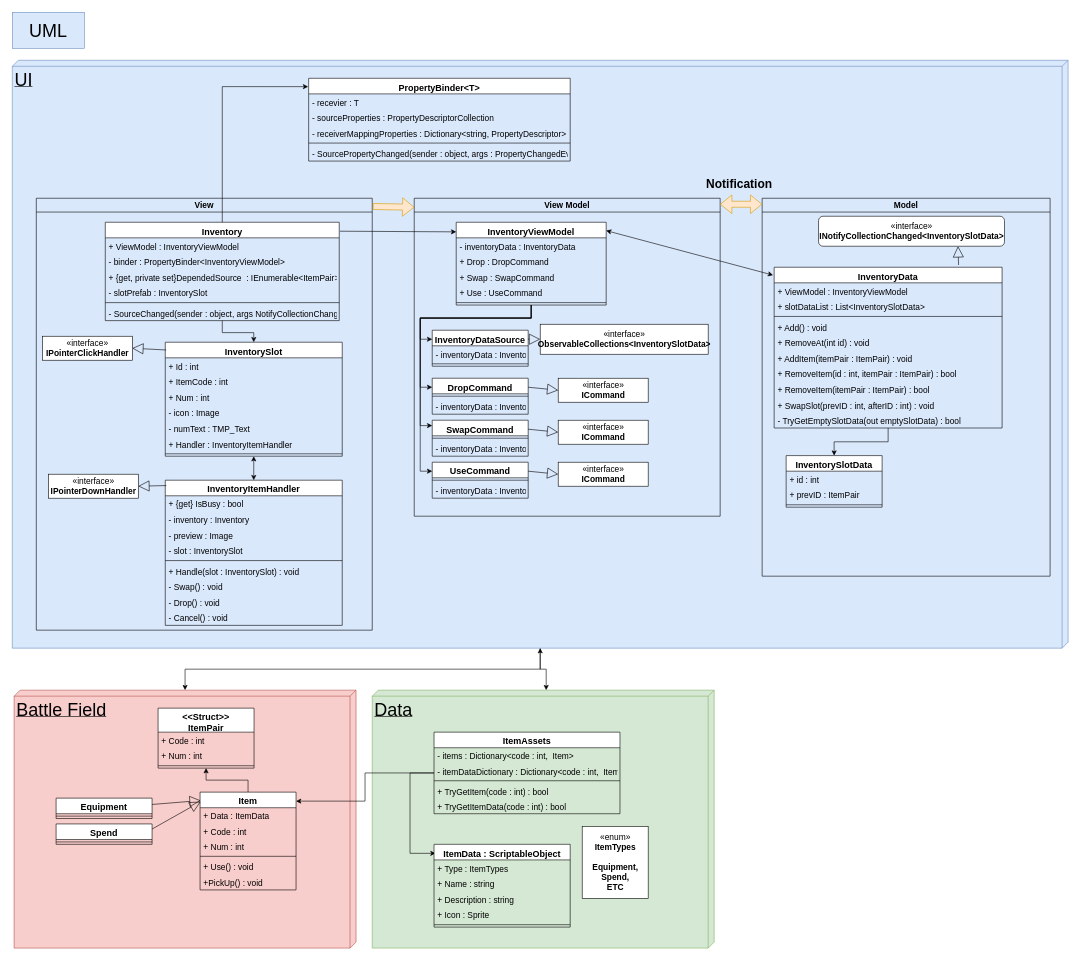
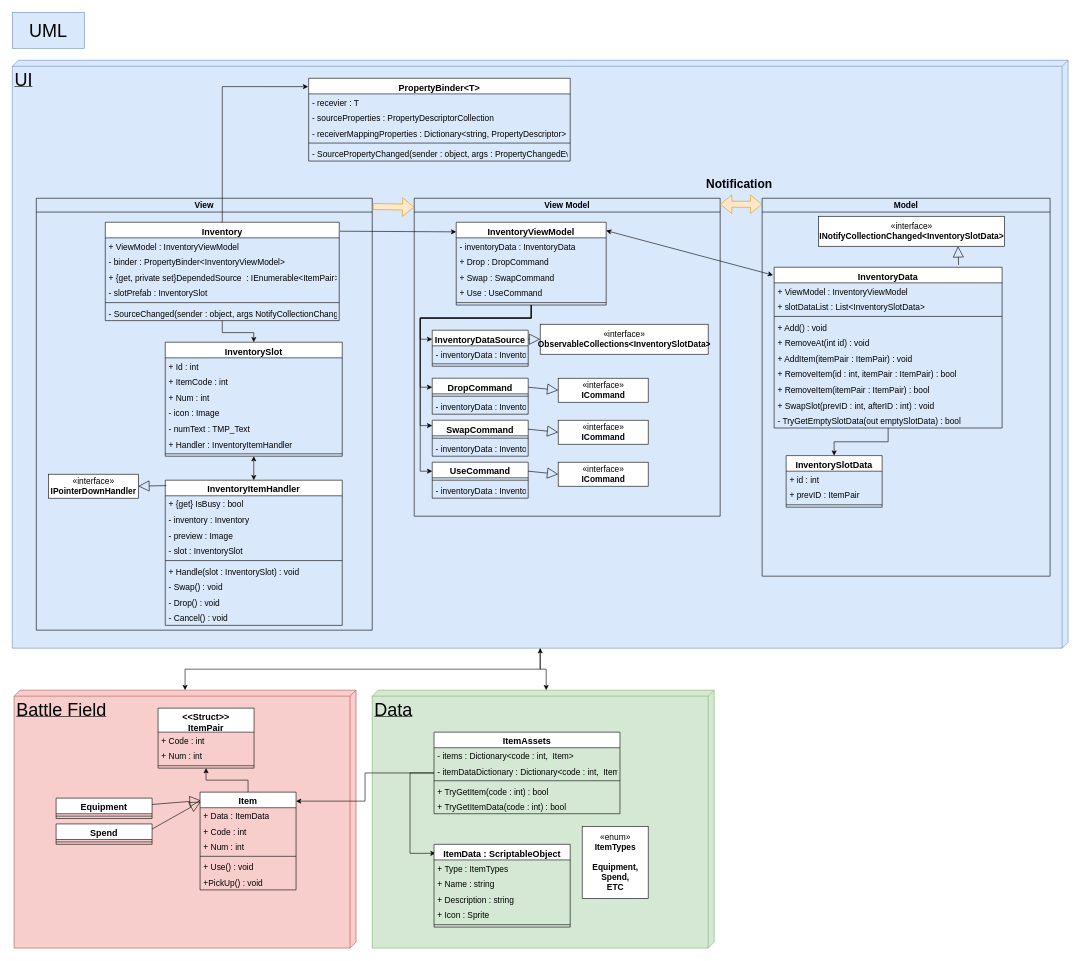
node "«interface»INotifyCollectionChanged<InventorySlotData>": shape rounded rectangle -> rectangle
node "«interface»IPointerClickHandler": removed
edge "InventorySlot" -> "«interface»IPointerClickHandler": removed
